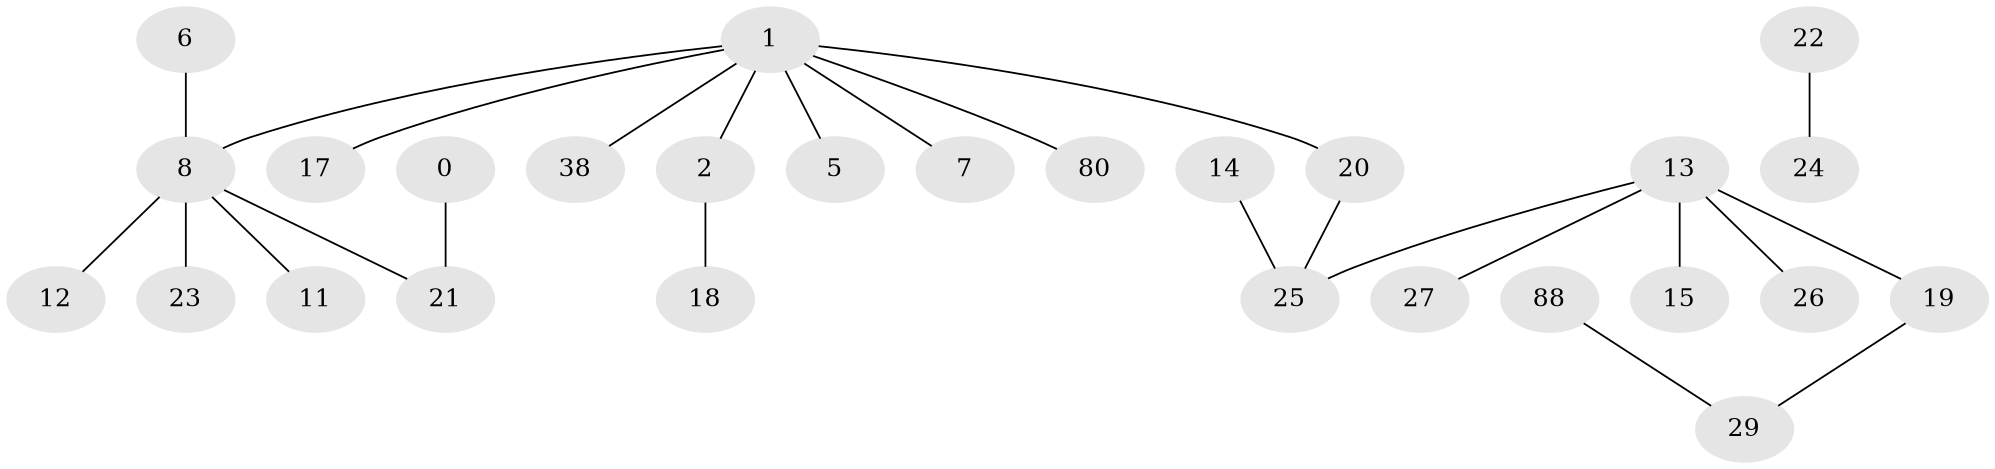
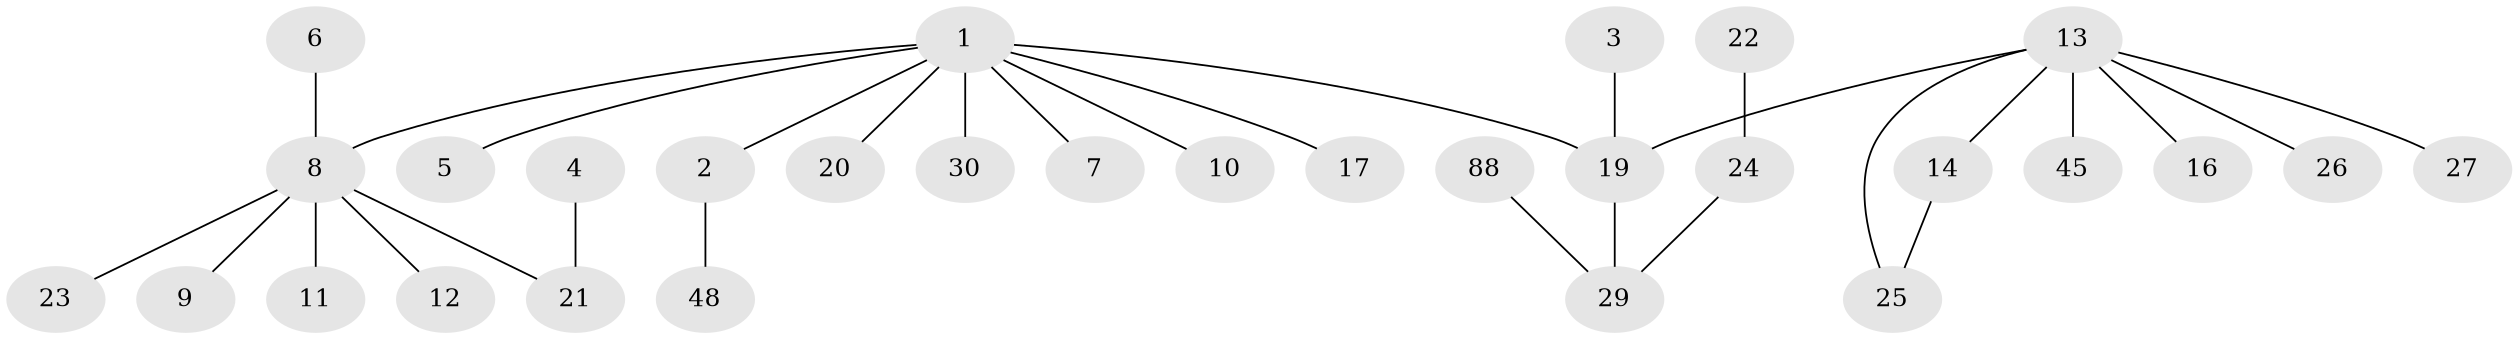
node "3": added
edge "1" -- "19": added
edge "13" -- "14": added
node "0": label "0" -> "4"
node "38": label "38" -> "30"
node "80": label "80" -> "10"
node "16": added
edge "24" -- "29": added
edge "20" -- "25": removed
node "9": added
node "18": label "18" -> "48"
node "15": label "15" -> "45"
